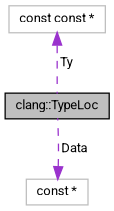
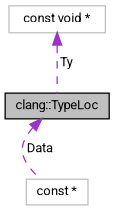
node "const const *": label "const const *" -> "const void *"
edge "clang::TypeLoc" -> "const *": reversed
